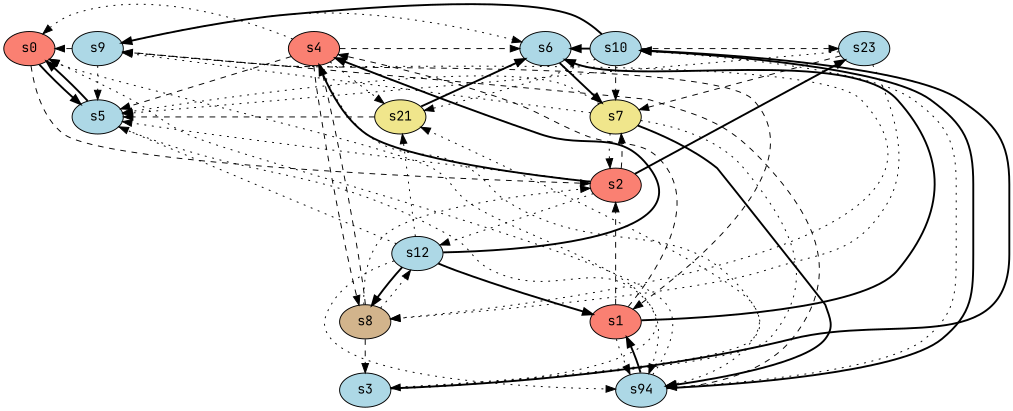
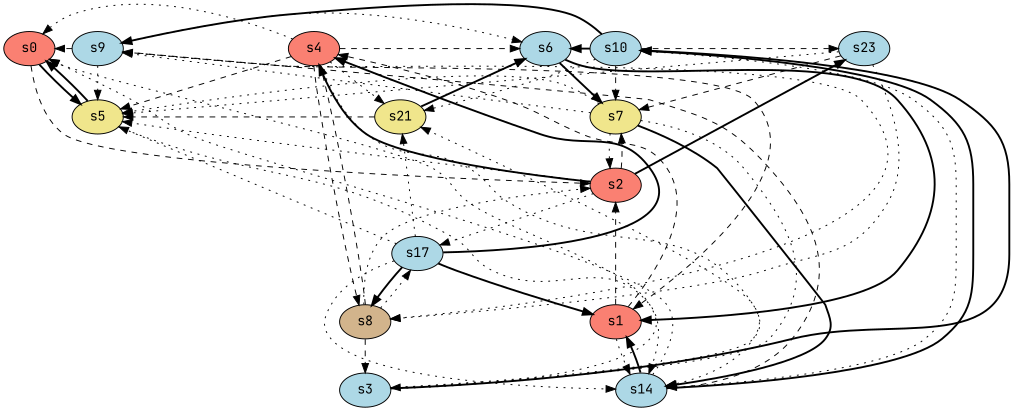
node "s5": fillcolor lightblue -> khaki
edge "s1" -> "s6": reversed
node "s12": label "s12" -> "s17"
node "s94": label "s94" -> "s14"
